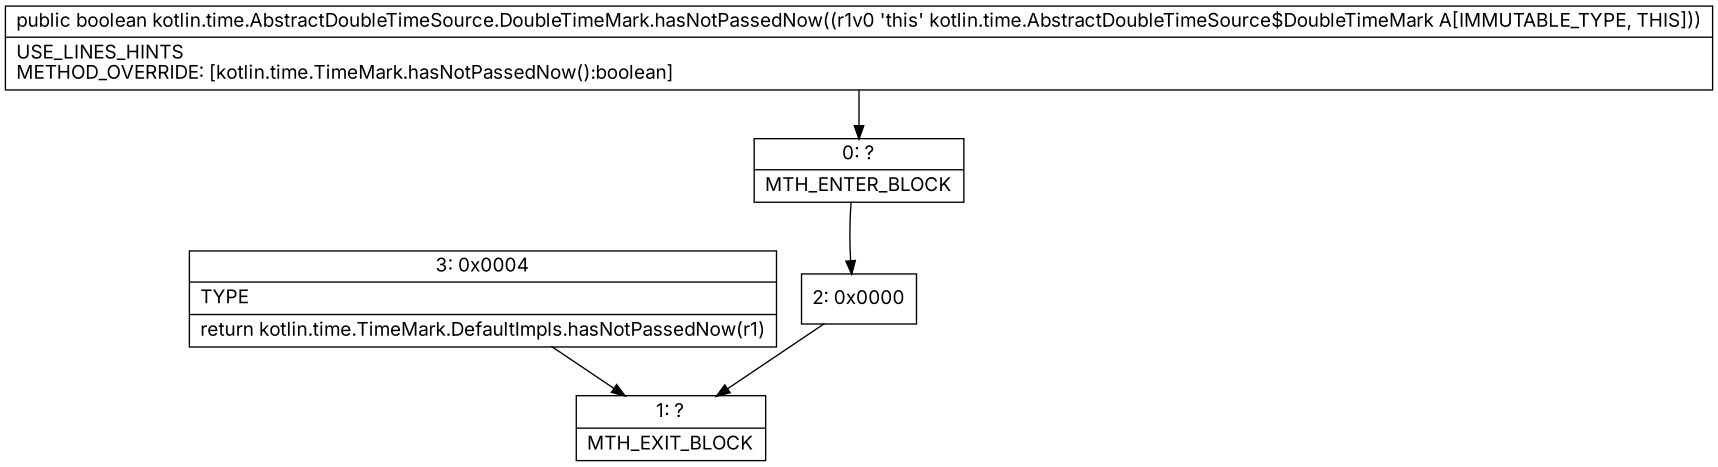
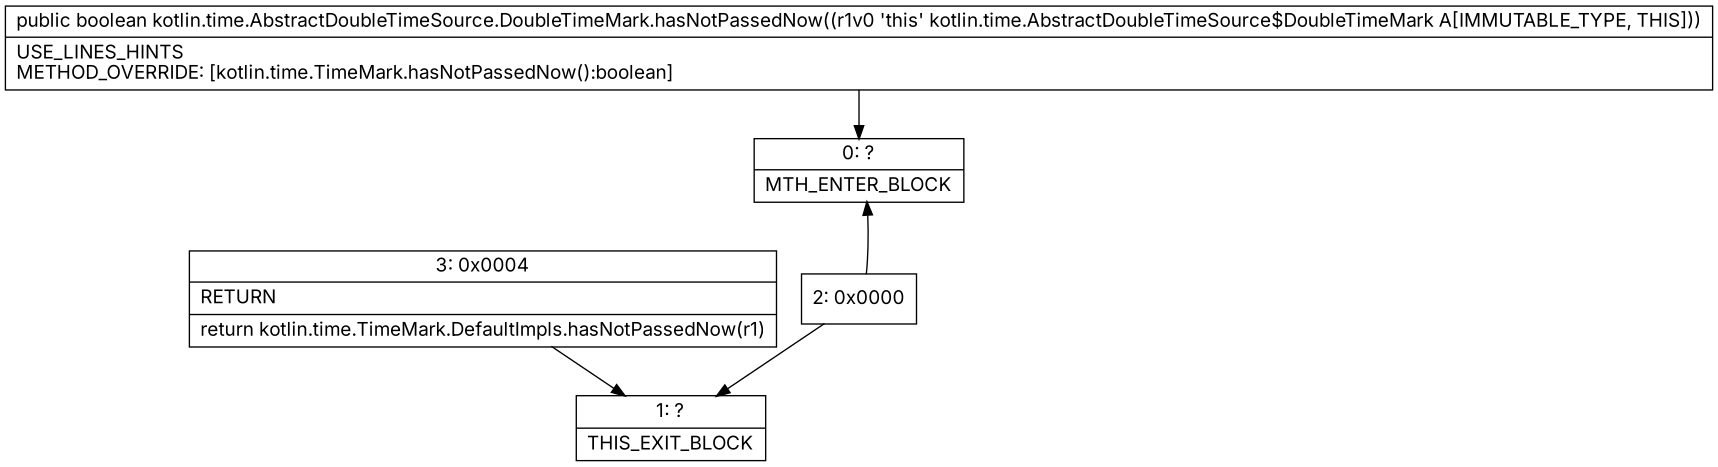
edge "0: ?" -> "2: 0x0000": reversed
node "3: 0x0004": text "TYPE" -> "RETURN"
node "1: ?": text "MTH_EXIT_BLOCK" -> "THIS_EXIT_BLOCK"
